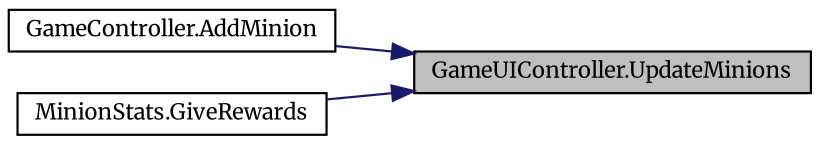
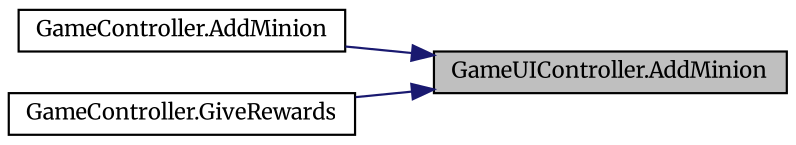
node "GameUIController.UpdateMinions": label "GameUIController.UpdateMinions" -> "GameUIController.AddMinion"
node "MinionStats.GiveRewards": label "MinionStats.GiveRewards" -> "GameController.GiveRewards"
